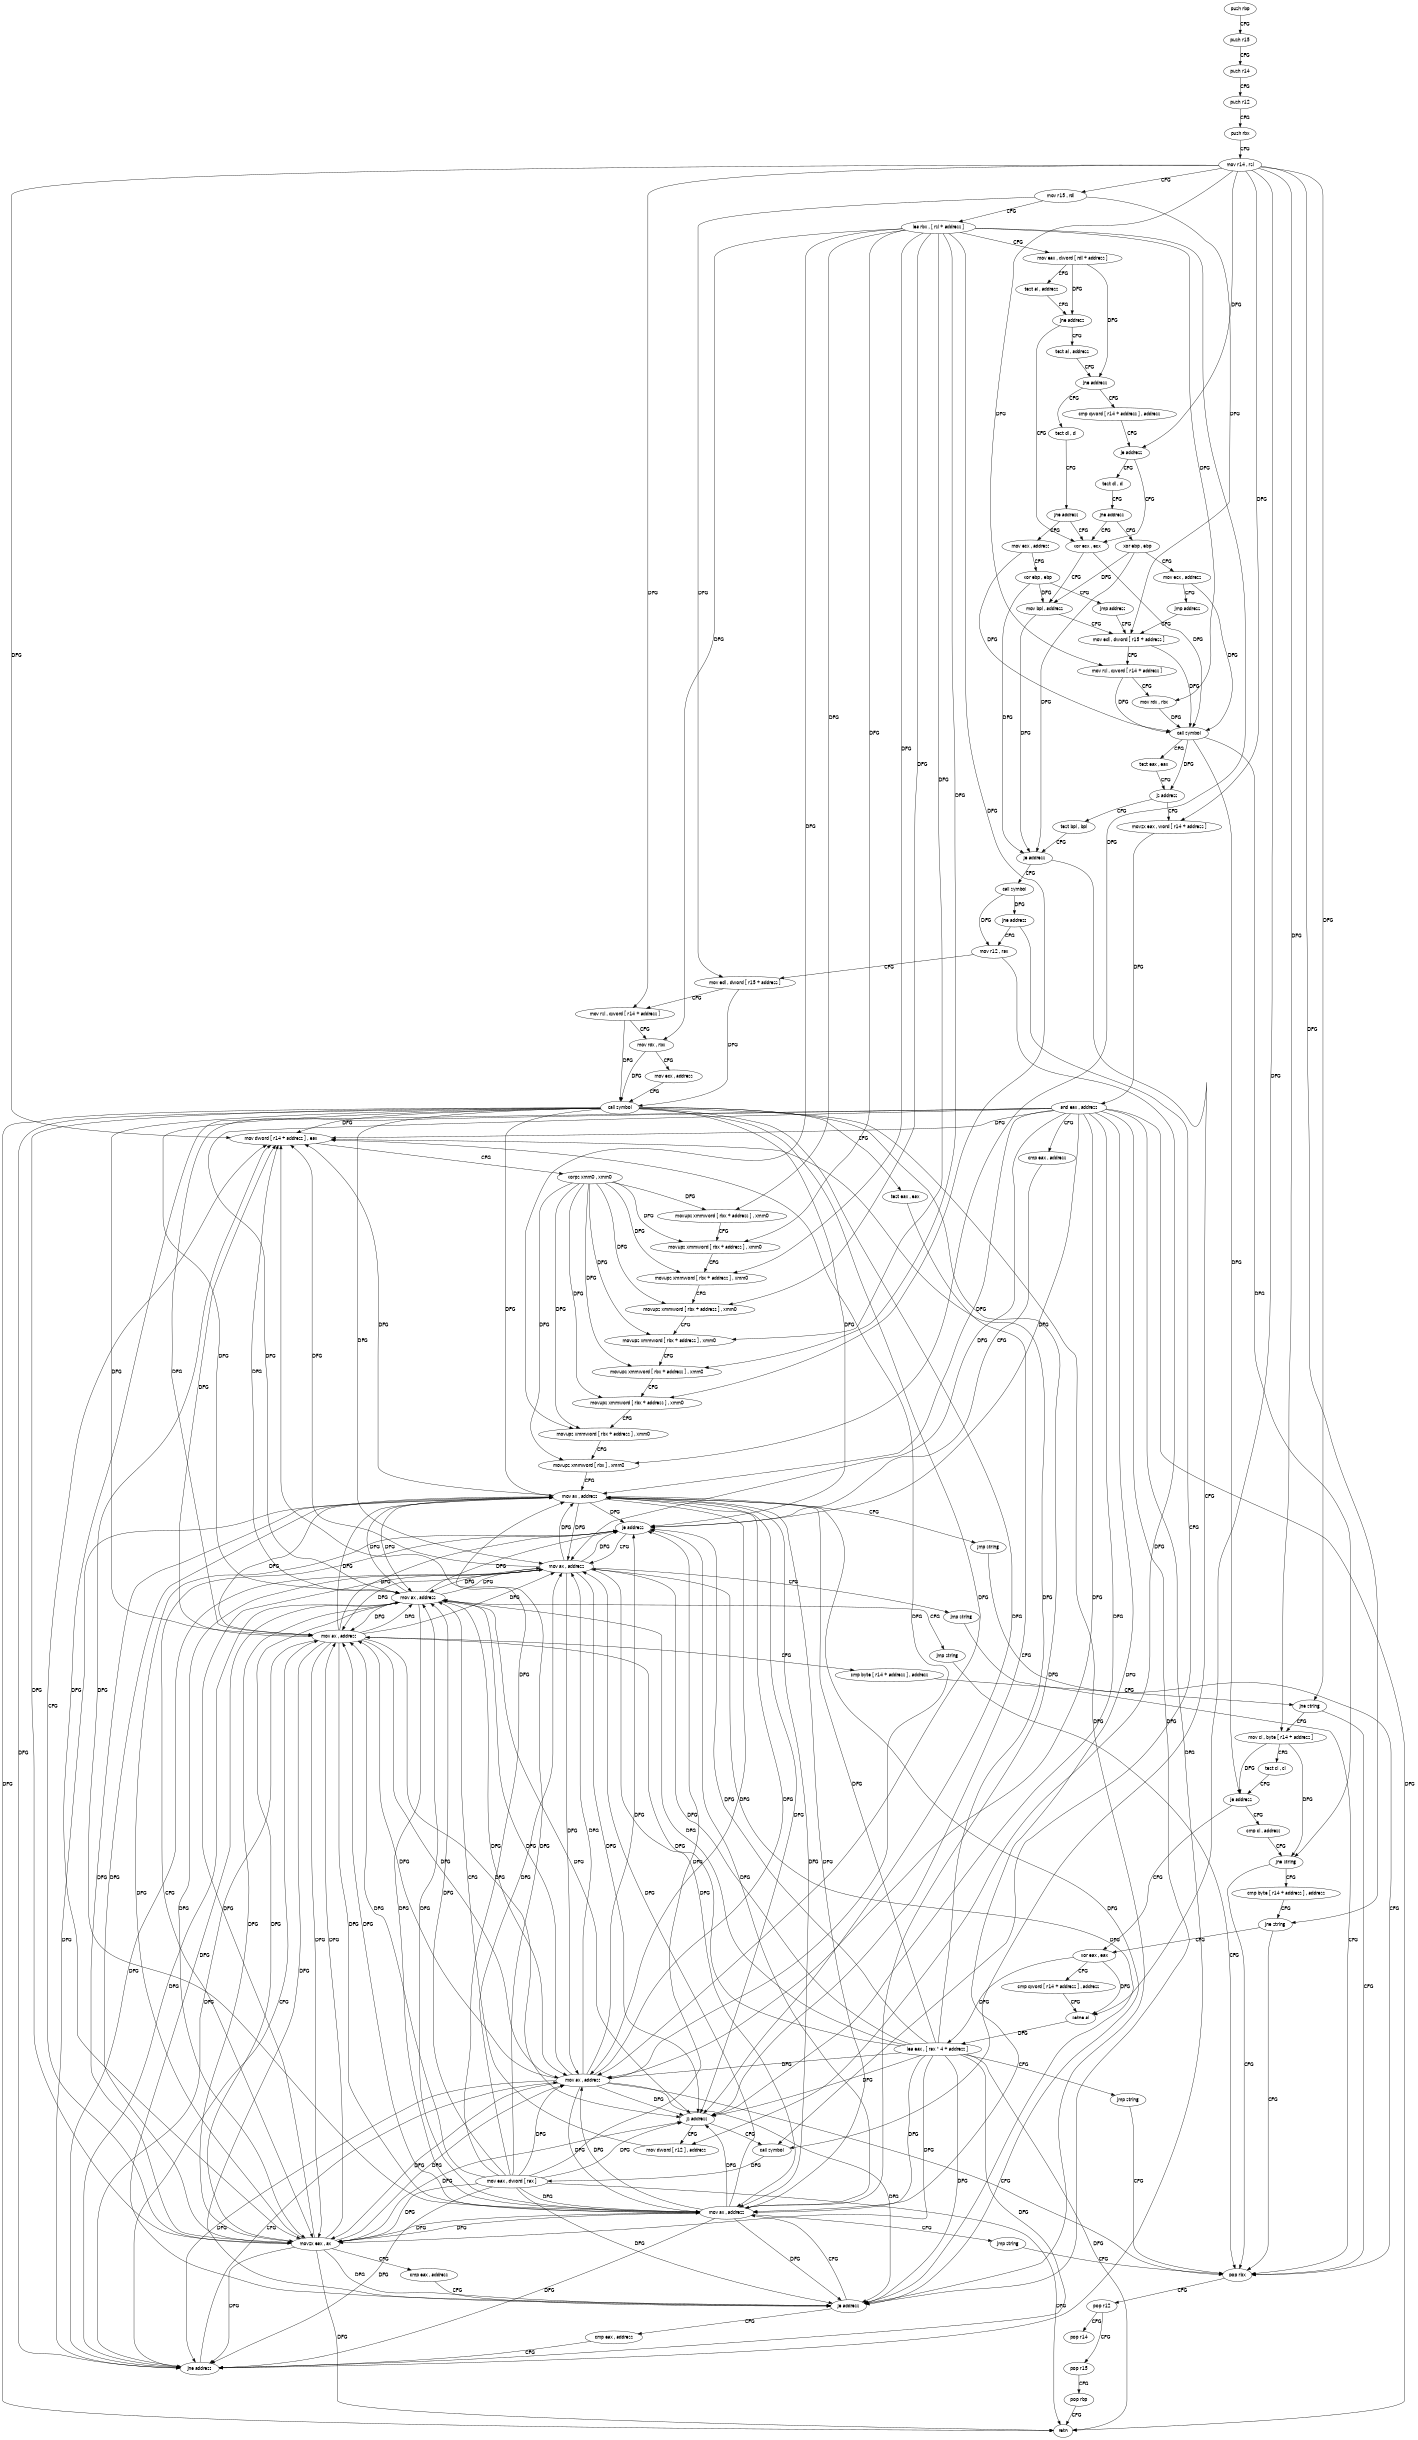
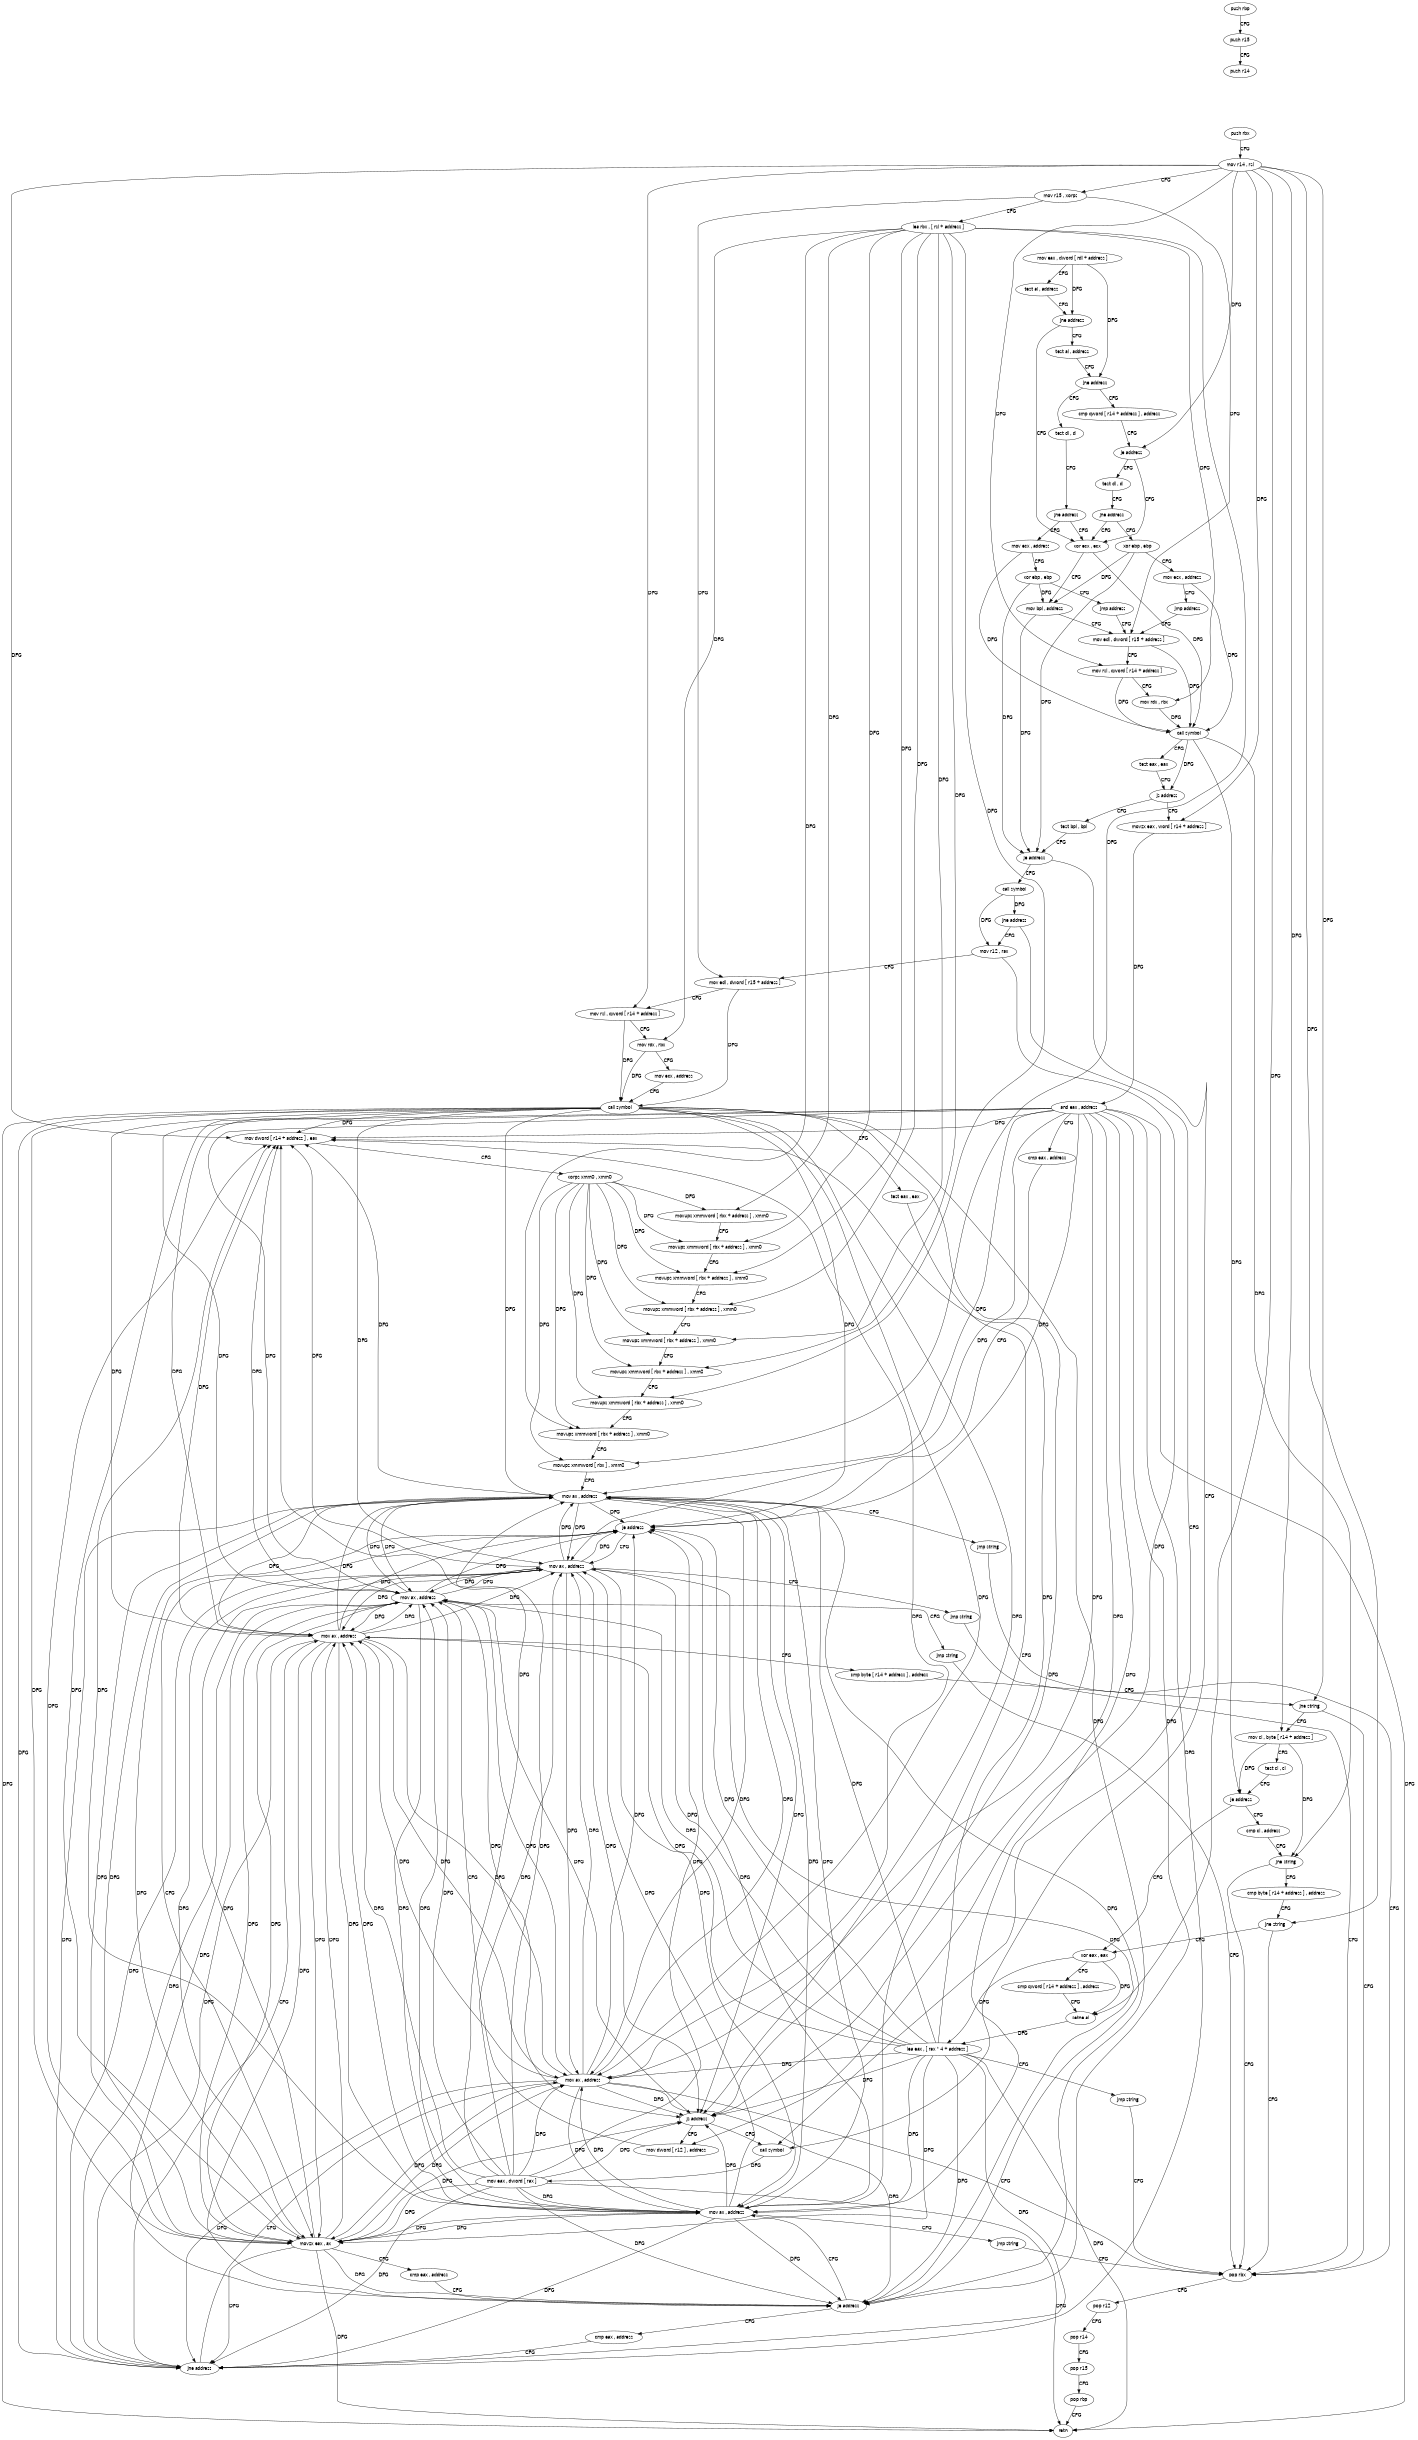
node "push r12": removed
node "mov r15 , rdi": label "mov r15 , rdi" -> "mov r15 , xorps"
edge "lea rbx , [ rsi + address ]" -> "mov eax , dword [ rdi + address ]": removed, label "CFG"
edge "movzx eax , ax" -> "mov dword [ r14 + address ] , eax": label "CFG" -> "DFG"
edge "pop r12" -> "pop r15": now "pop r14" -> "pop r15"
